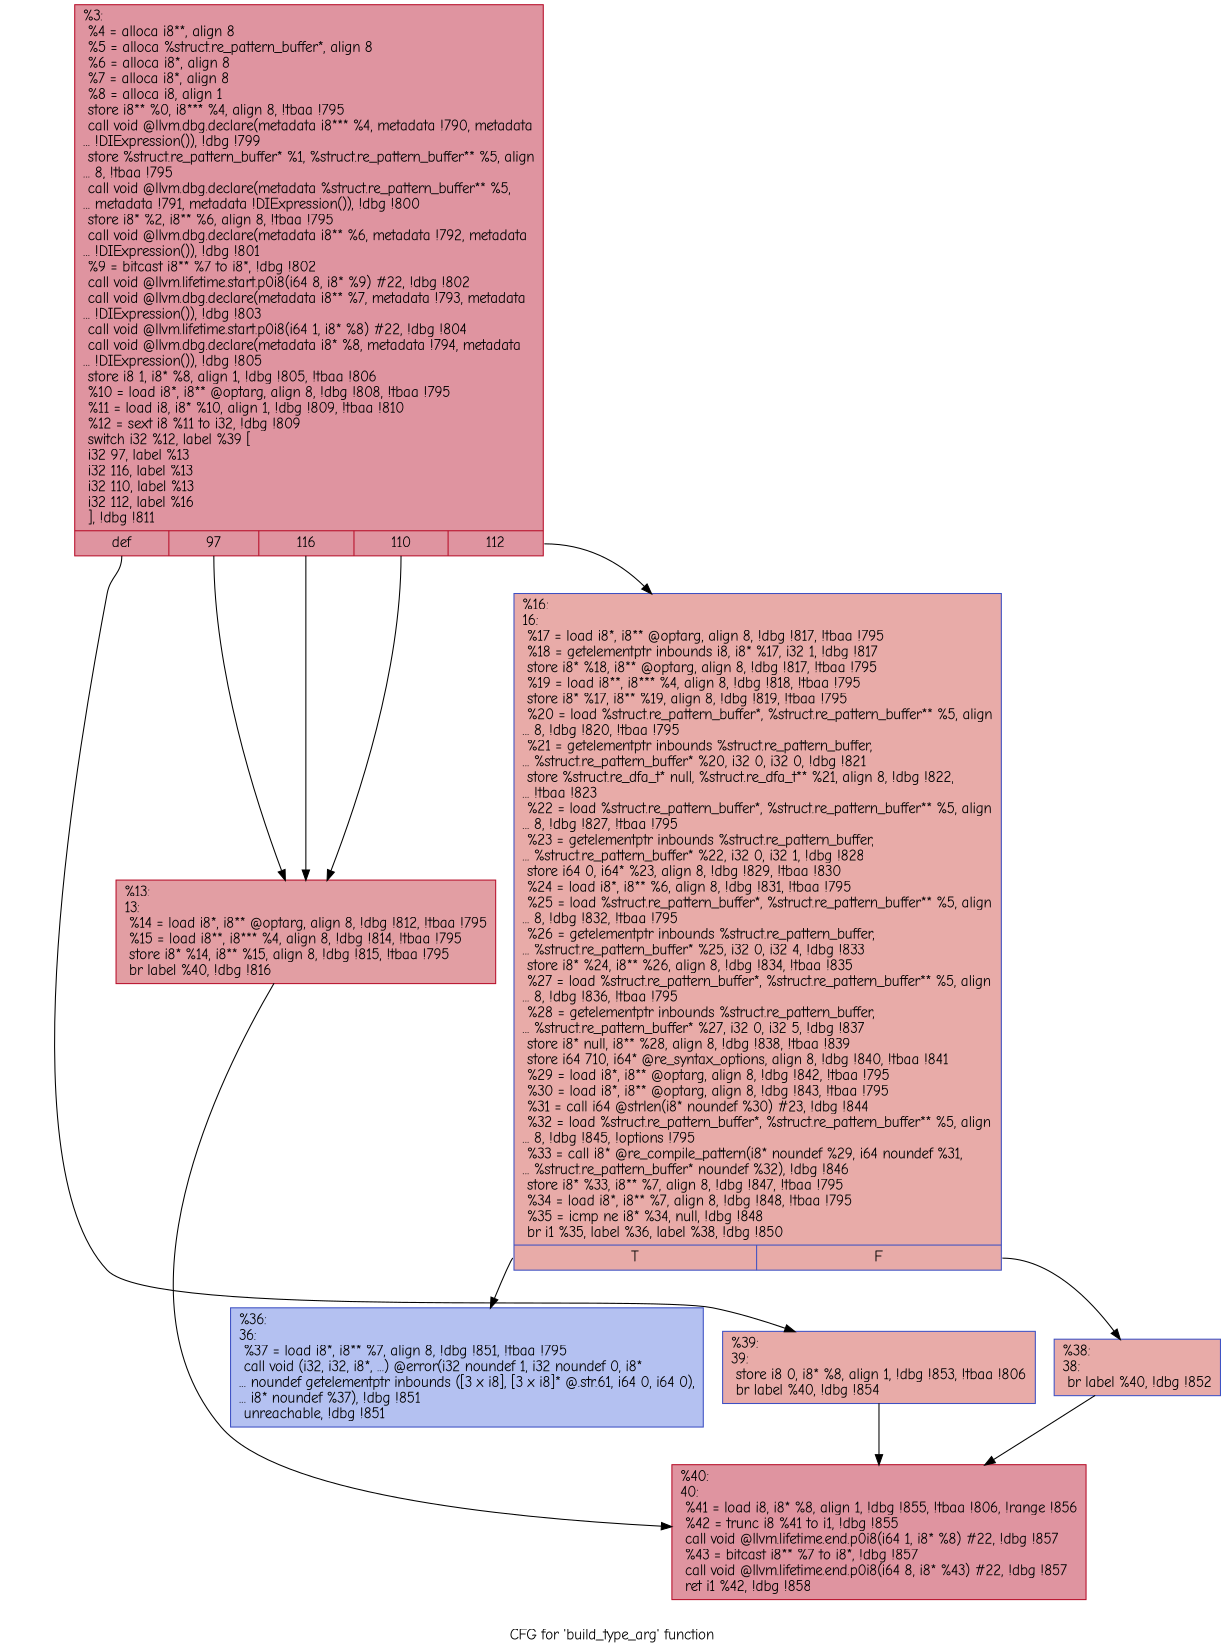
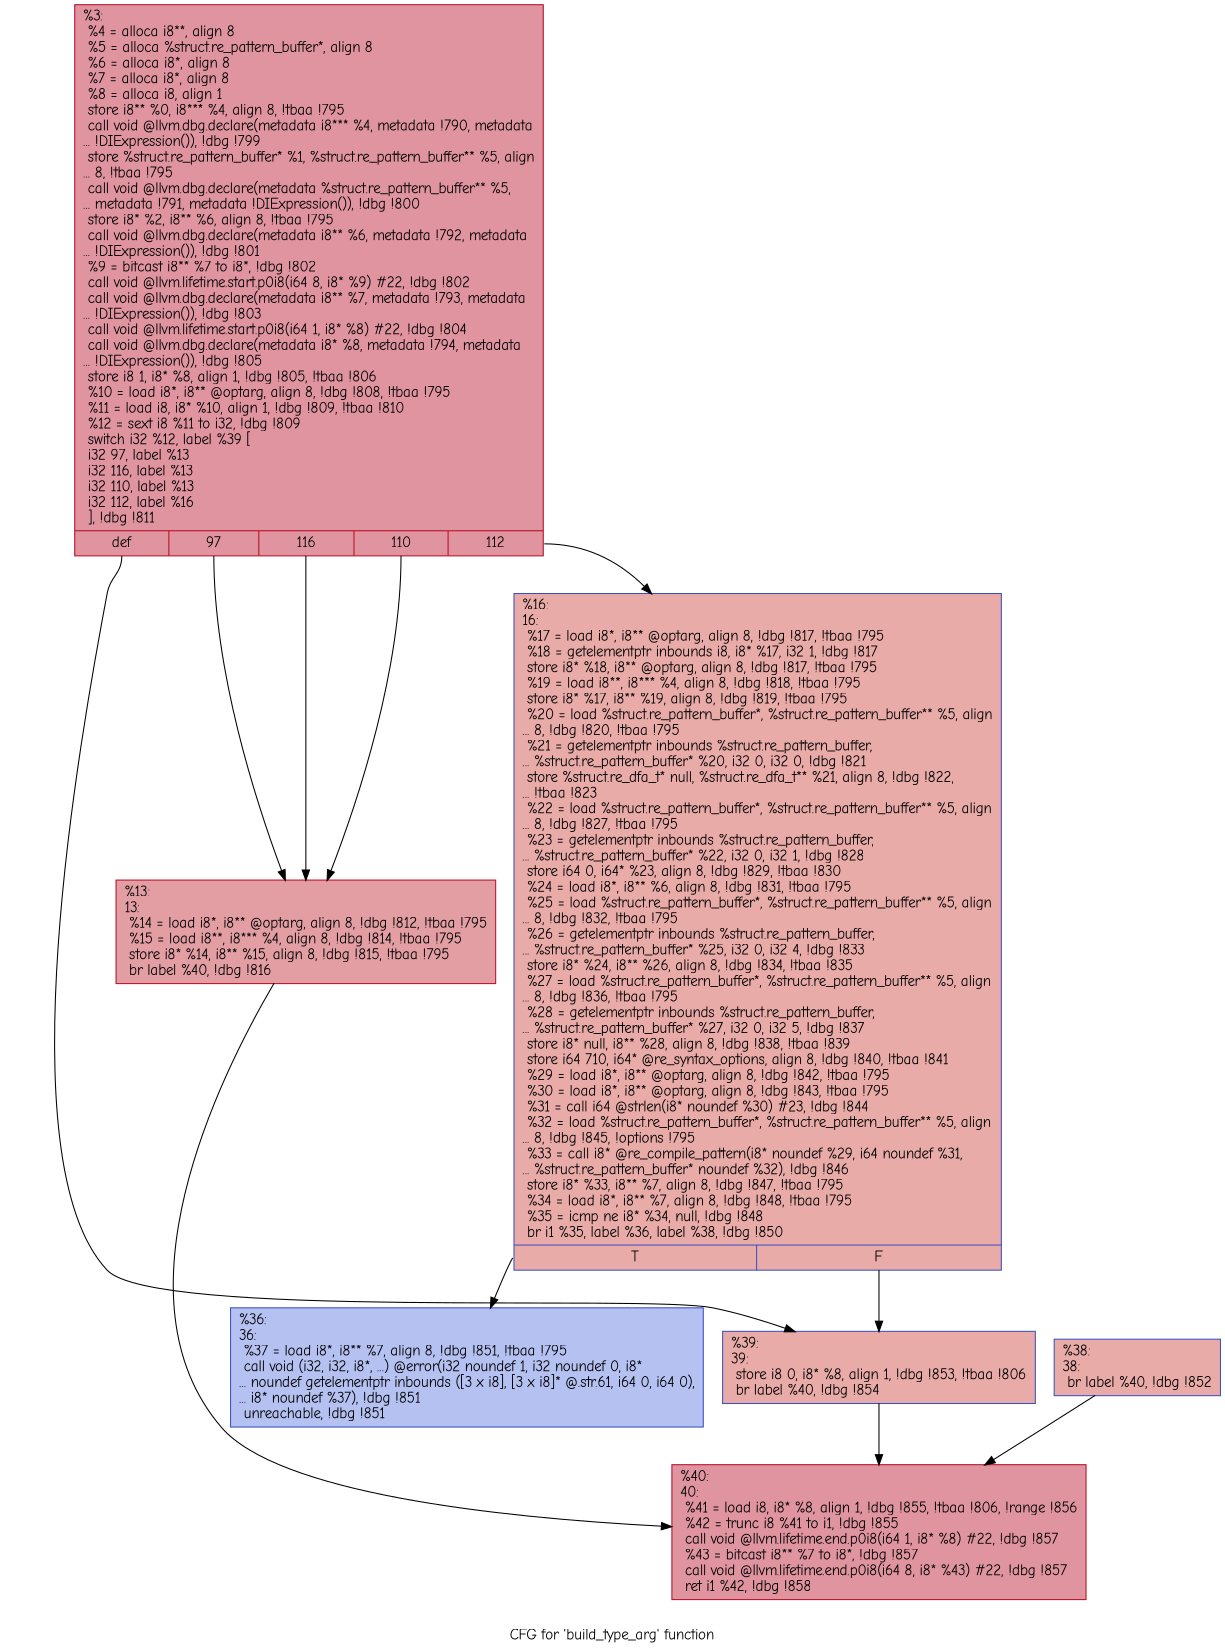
edge "%16:" -> "%38:": now "%16:" -> "%39:"
